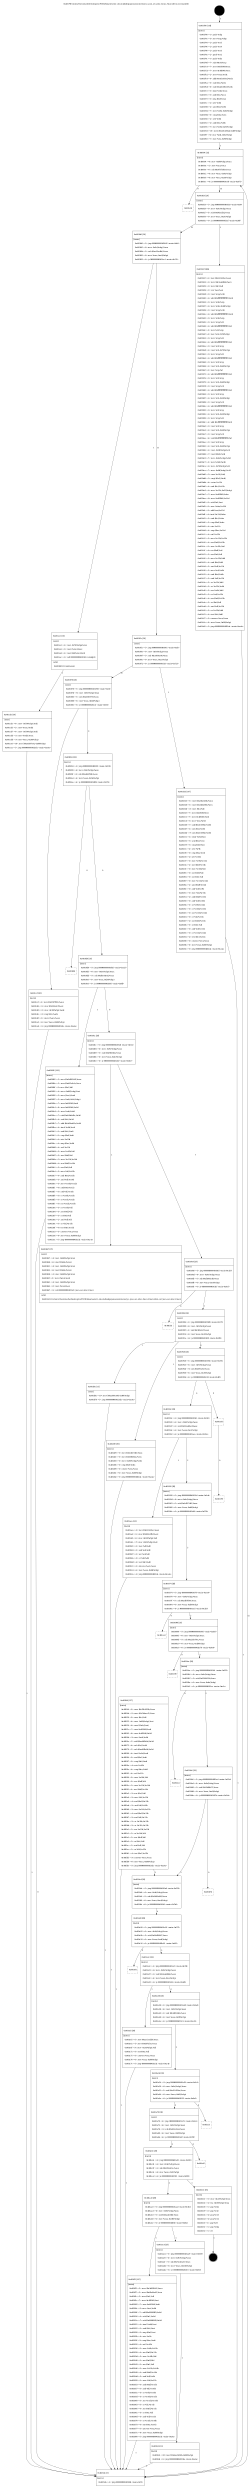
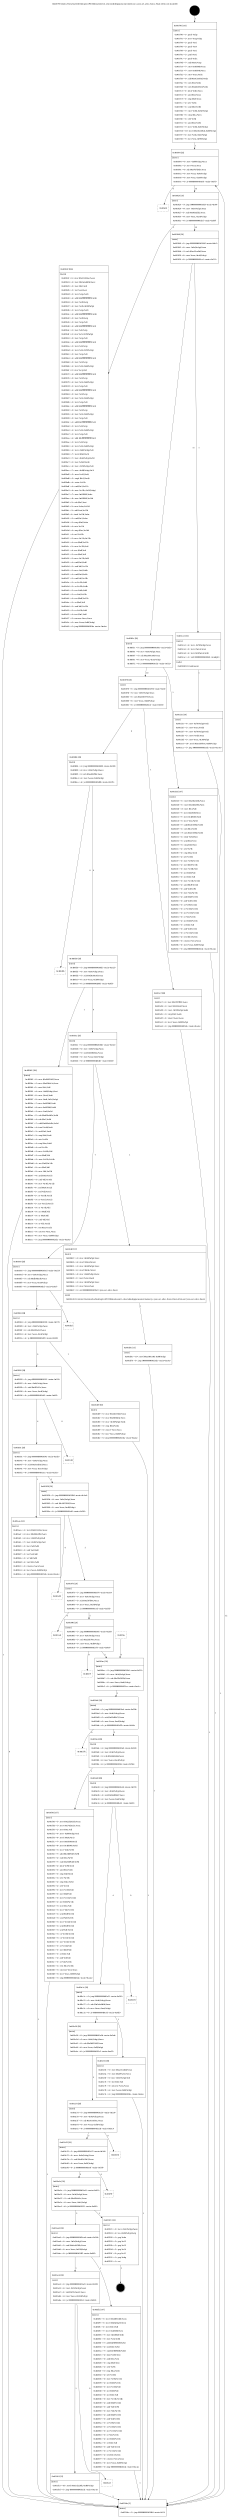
edge "0x401904 [28]" -> "0x401d6c [15]": now "0x401d47 [37]" -> "0x401d6c [15]"
edge "0x401c83" -> "0x401e90": now "0x401958 [28]" -> "0x401e90"
edge "0x4019ac [28]" -> "0x4021ac": reversed
edge "0x401f46 [157]" -> "0x4019e4 [28]": reversed
node "0x401ae0": added
